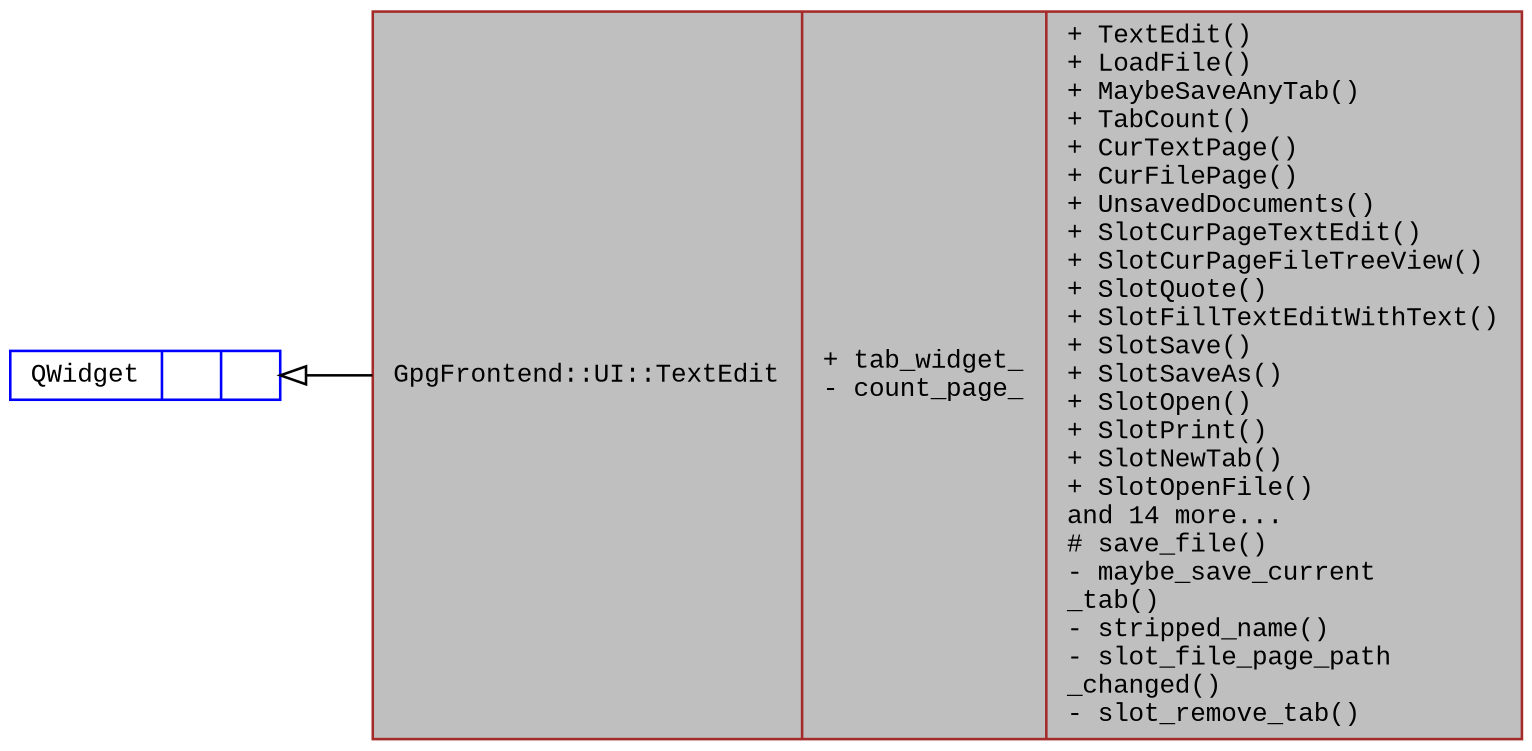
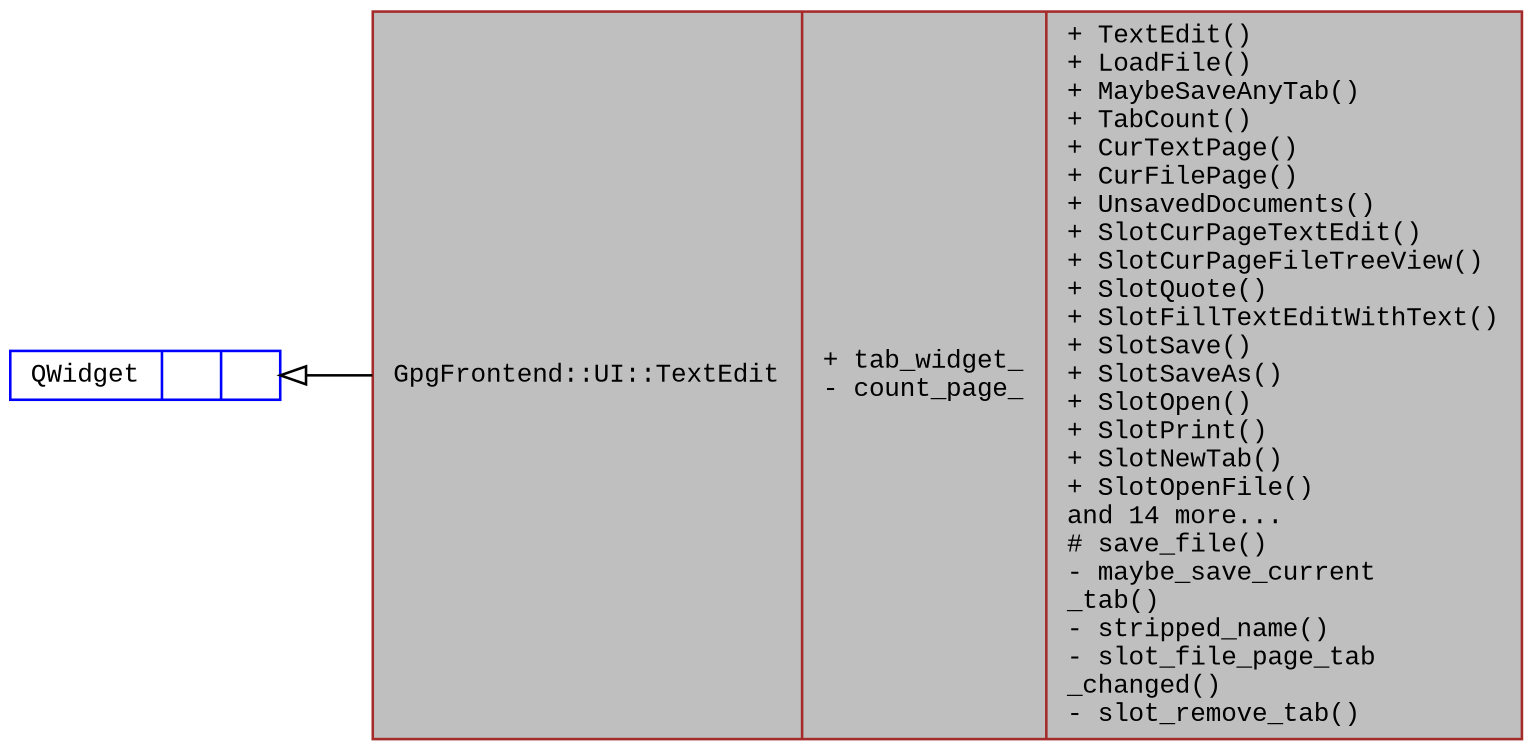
node "GpgFrontend::UI::TextEdit": text "- slot_file_page_path" -> "- slot_file_page_tab"
